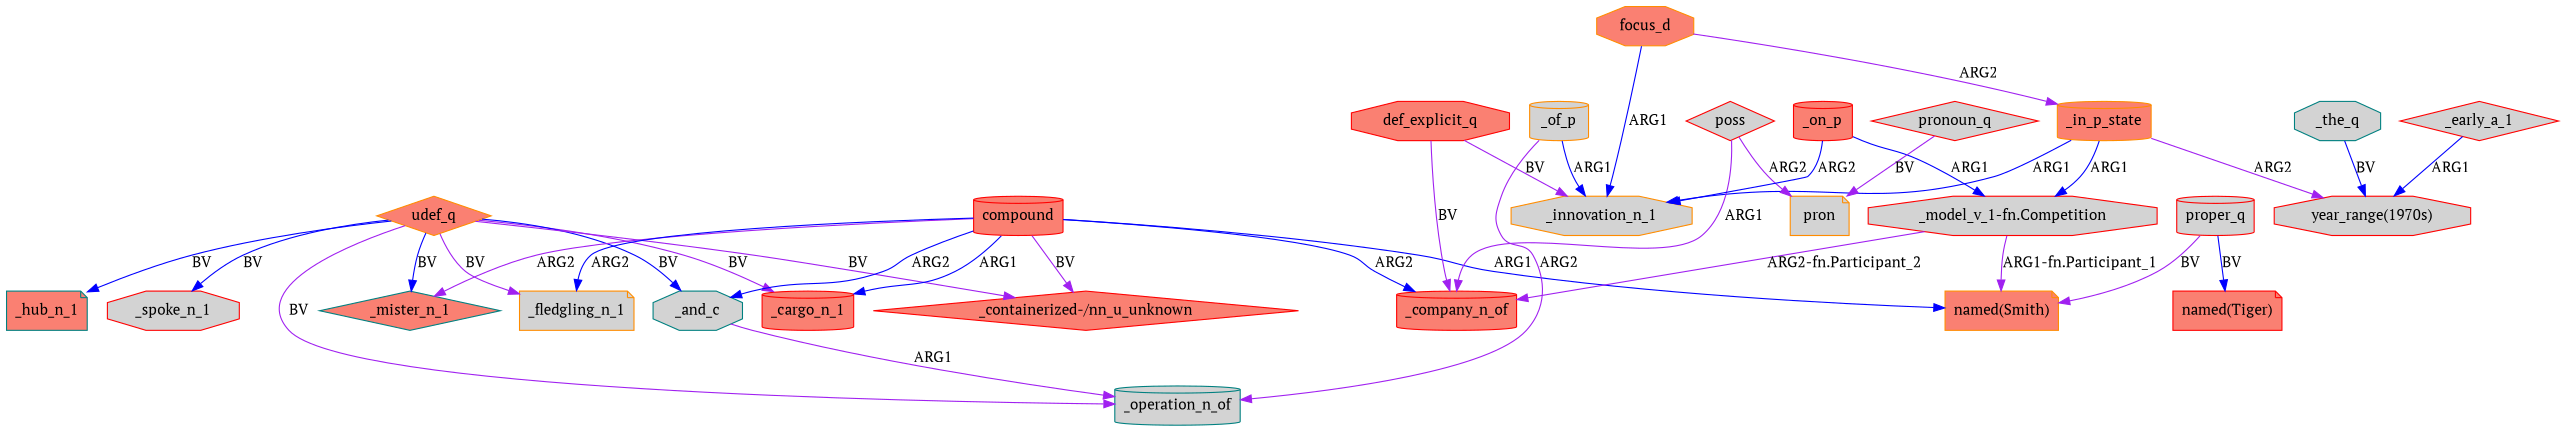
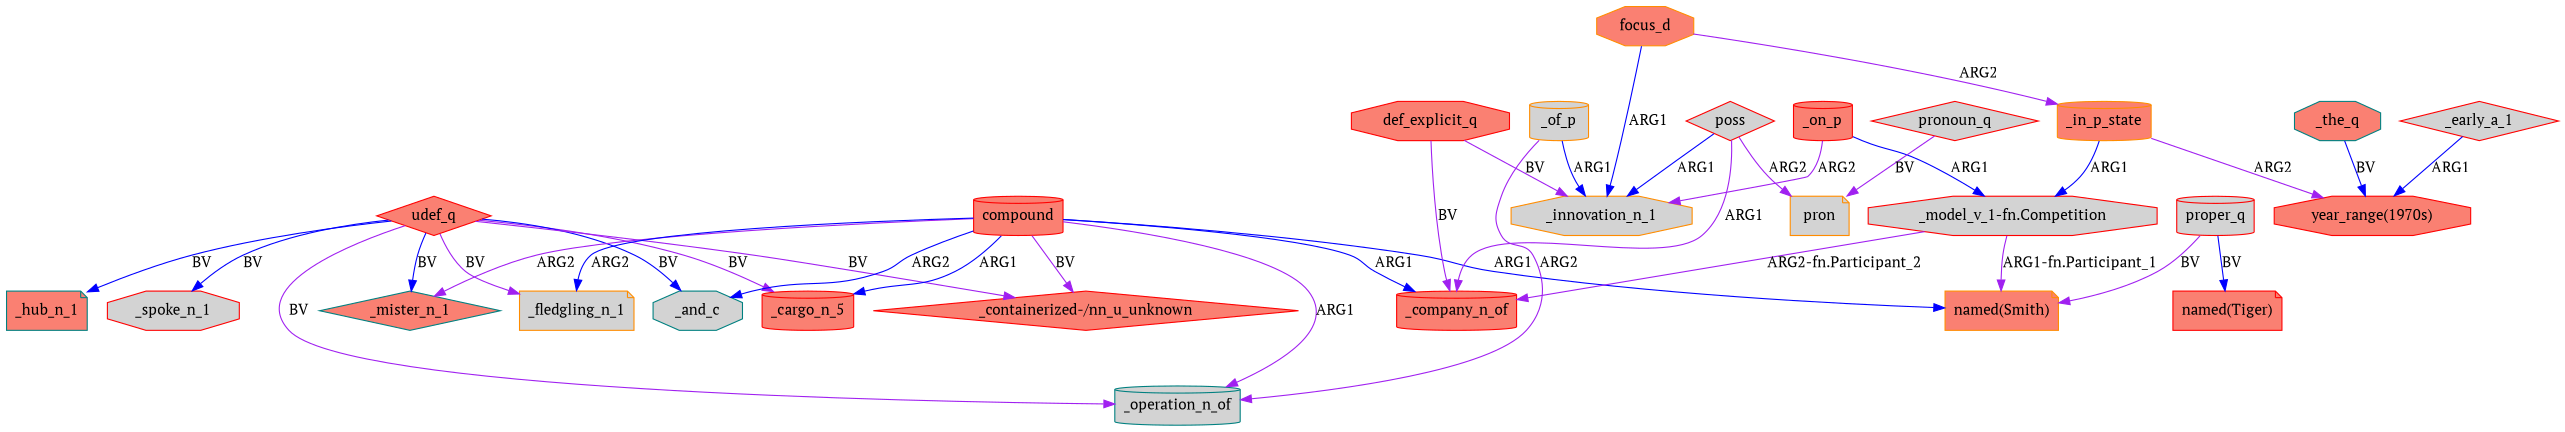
node "_the_q": fillcolor lightgrey -> salmon
edge "_on_p" -> "_innovation_n_1": color blue -> purple
edge "_in_p_state" -> "_innovation_n_1": now "poss" -> "_innovation_n_1"
node "udef_q": color darkorange -> red
node "year_range(1970s)": fillcolor lightgrey -> salmon
edge "compound" -> "_company_n_of": label "ARG2" -> "ARG1"
node "_cargo_n_1": label "_cargo_n_1" -> "_cargo_n_5"
edge "_and_c" -> "_operation_n_of": now "compound" -> "_operation_n_of"
